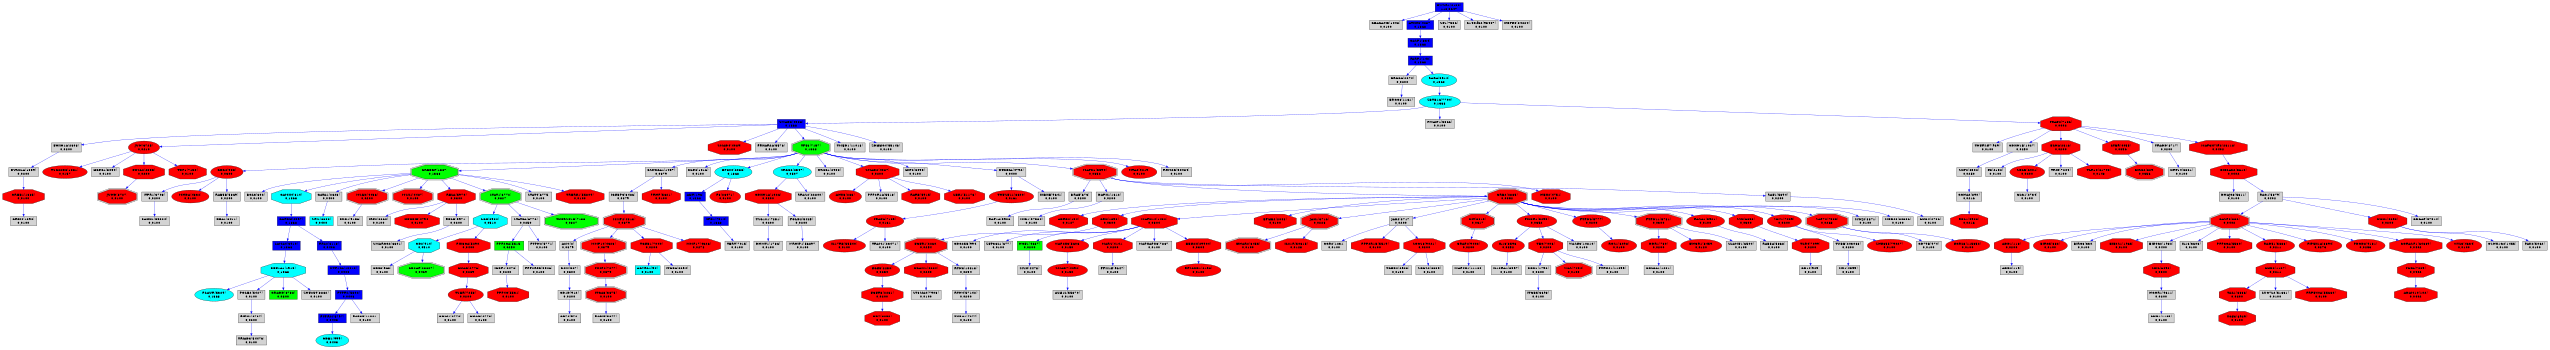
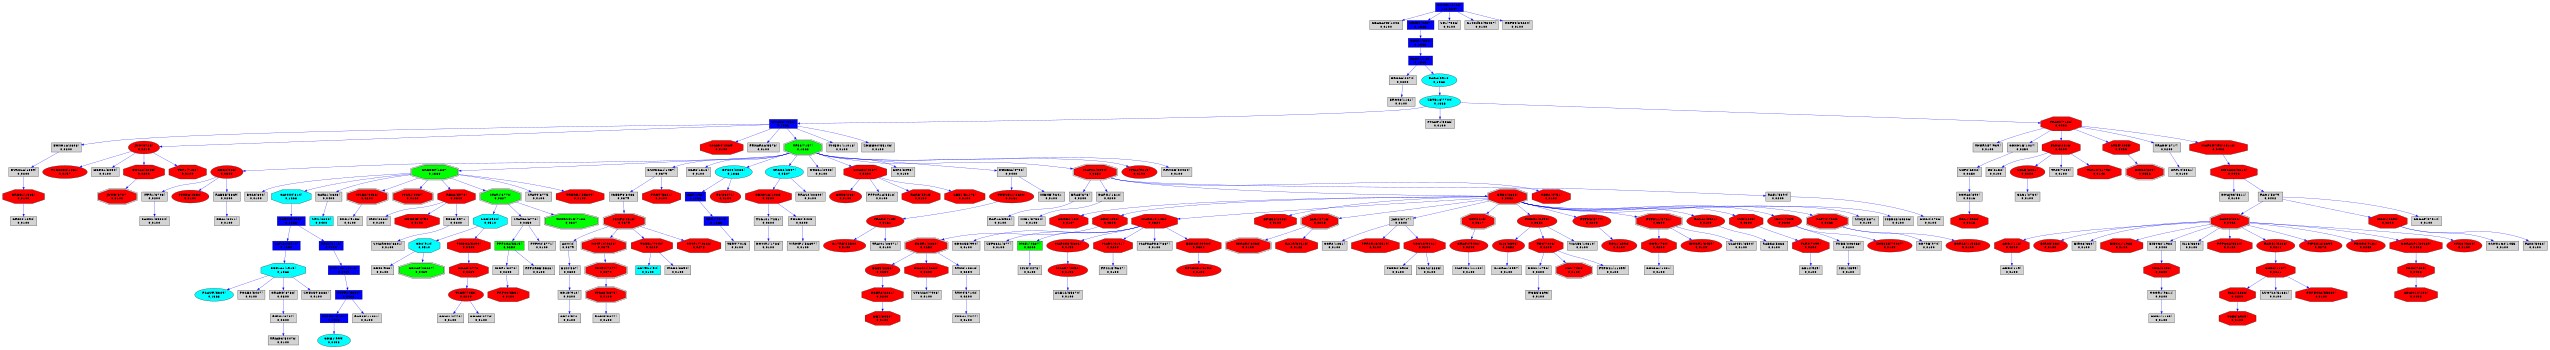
node "CRADD(8738) 0,0300": fillcolor green -> lightgray
edge "POLE2(5427) 0,0100" -> "RIPK1(8737) 0,0200": now "CRADD(8738) 0,0300" -> "RIPK1(8737) 0,0200"
